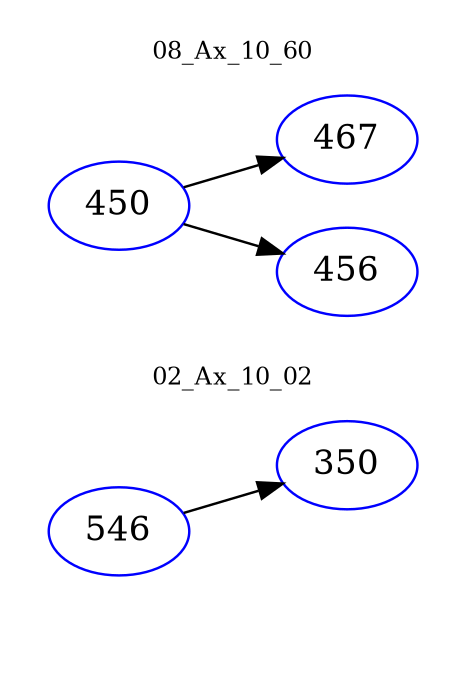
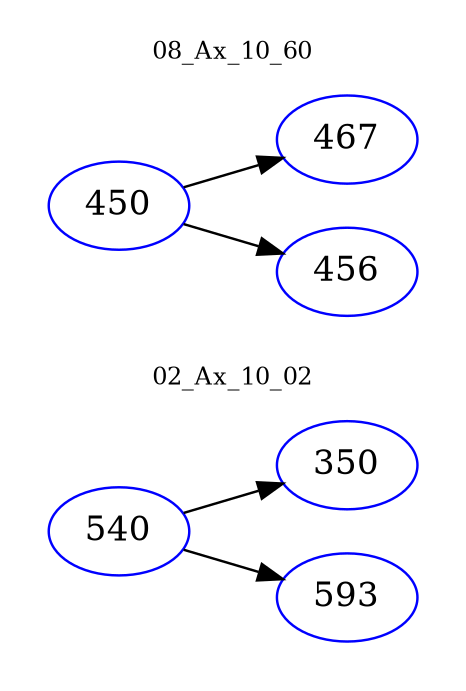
node "546": label "546" -> "540"
node "593": added
